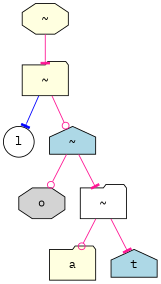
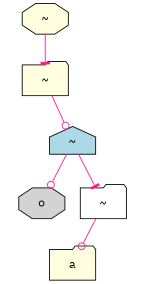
node "l": removed
node "t": removed
